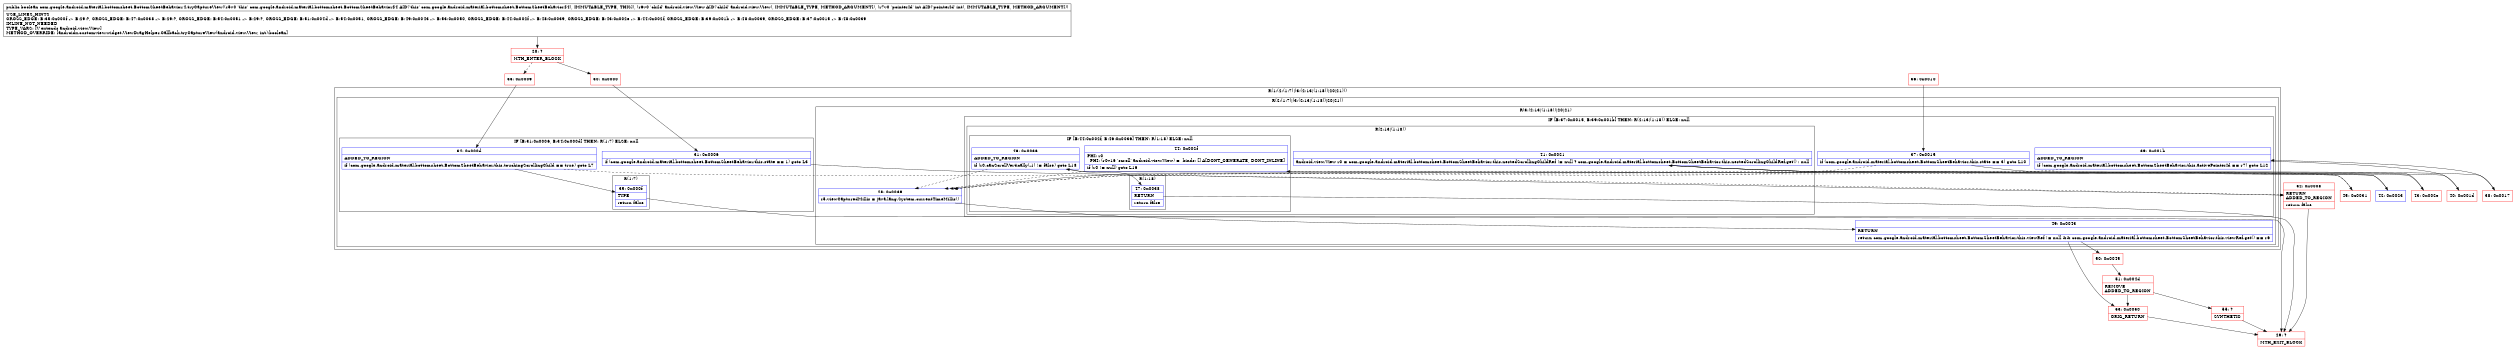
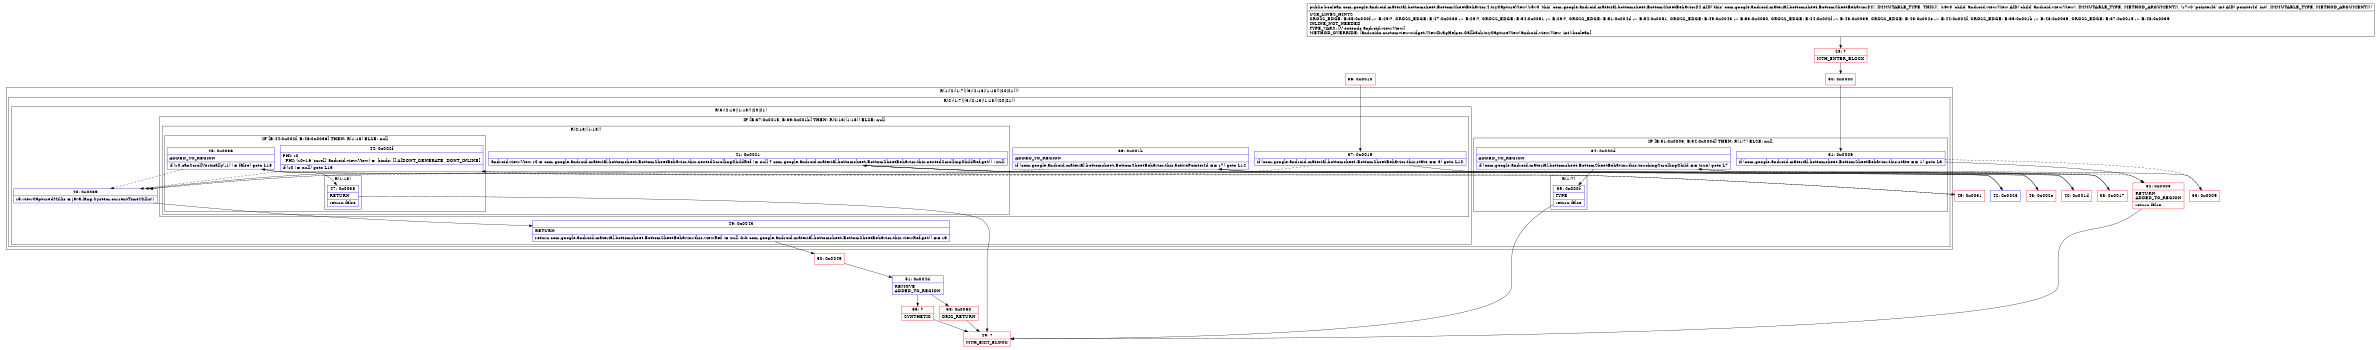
edge "28: ?" -> "33: 0x0009": now "31: 0x0006" -> "33: 0x0009"
edge "49: 0x0043" -> "53: 0x0050": removed
node "51: 0x004d": color red -> blue
